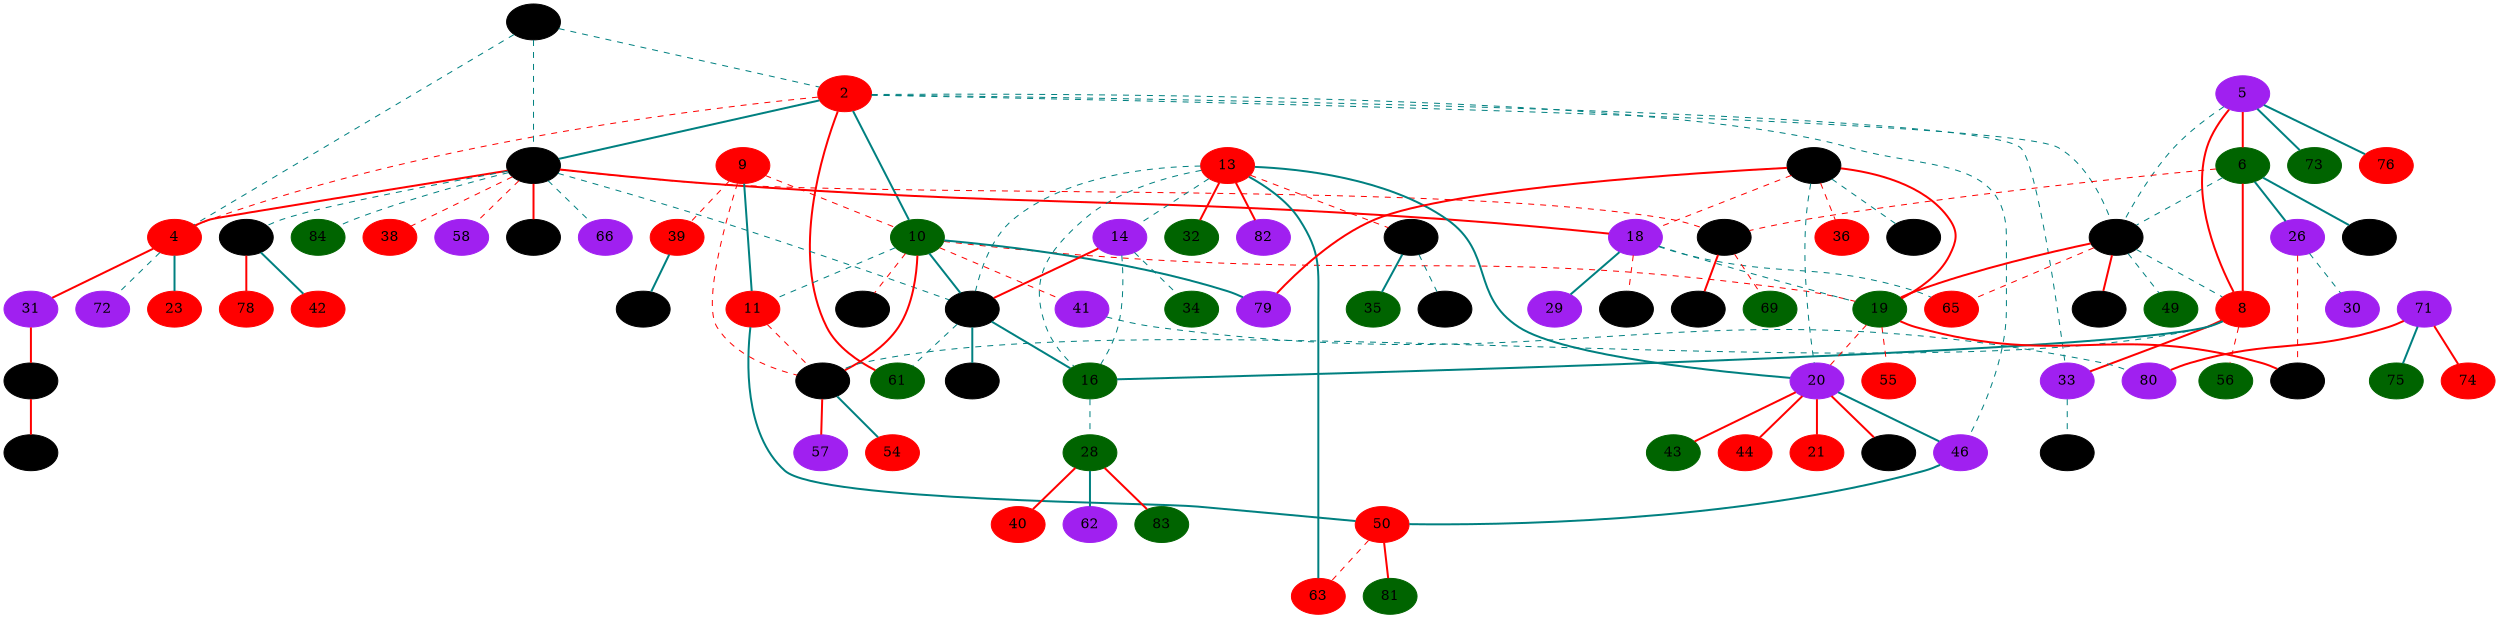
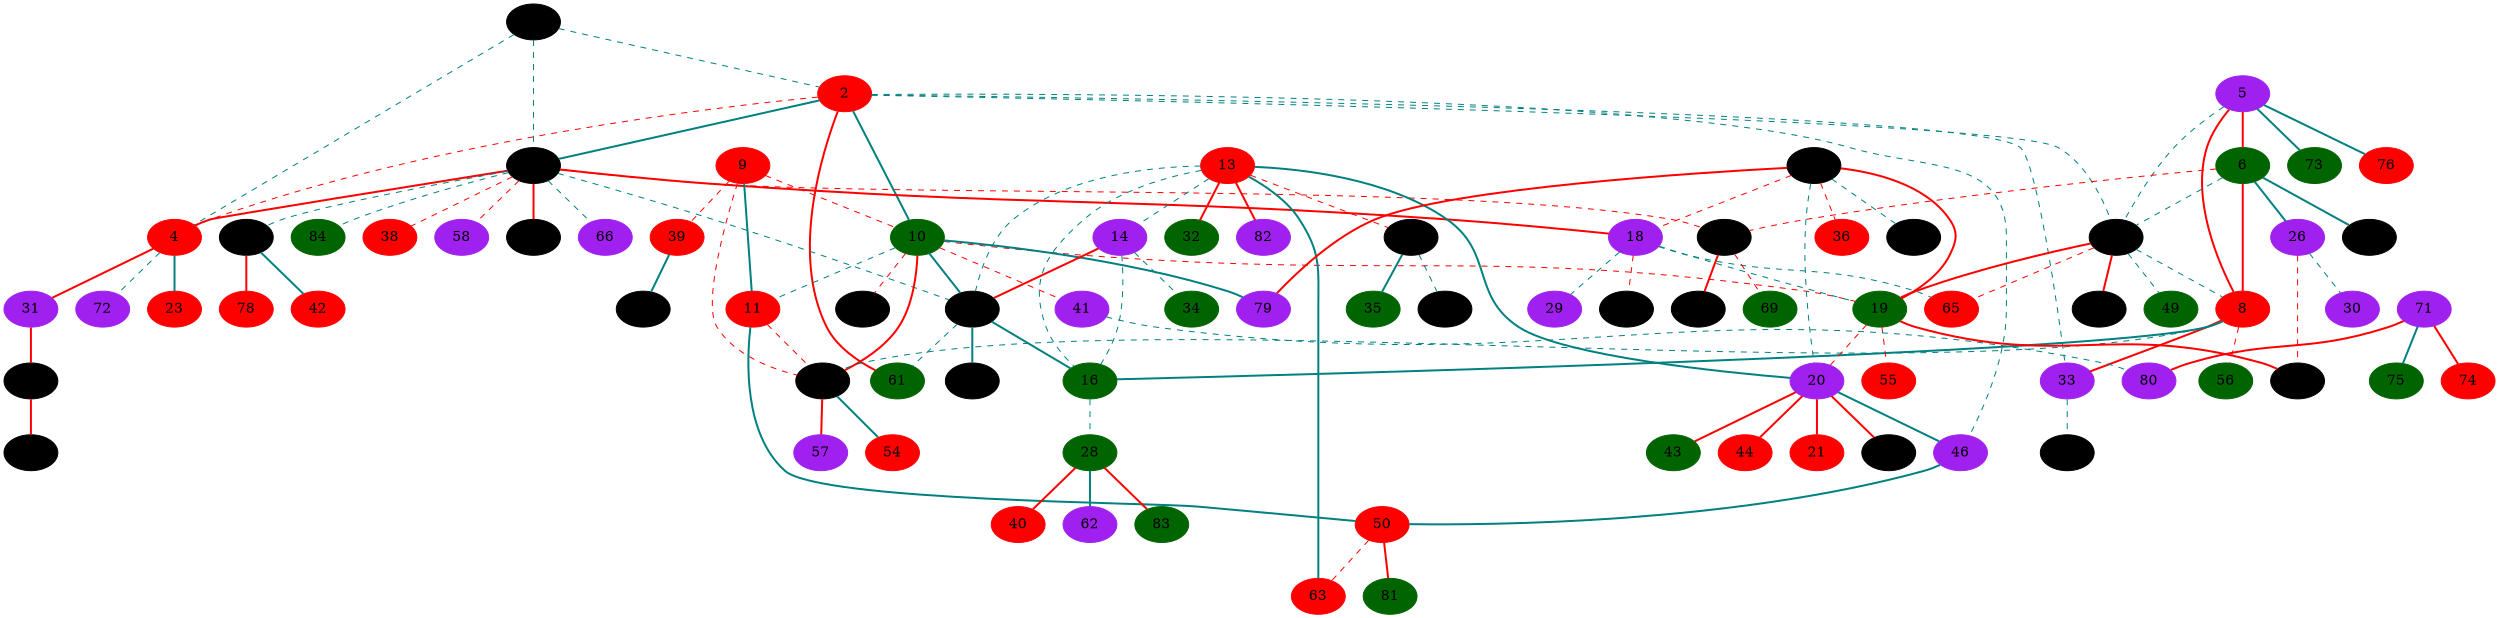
edge "18" -- "29": style bold -> dashed
